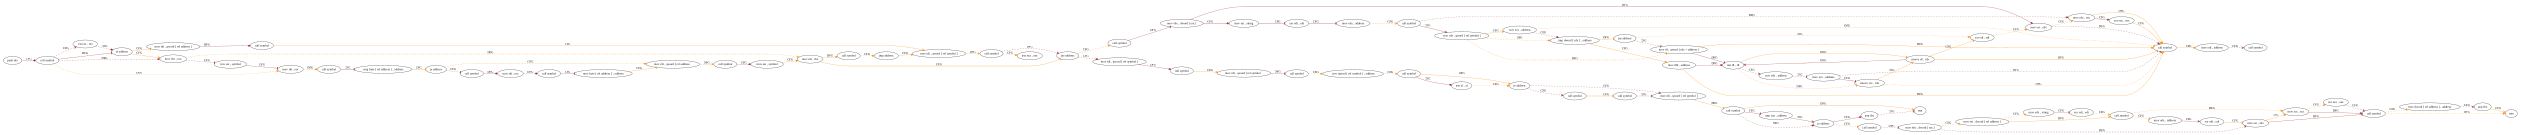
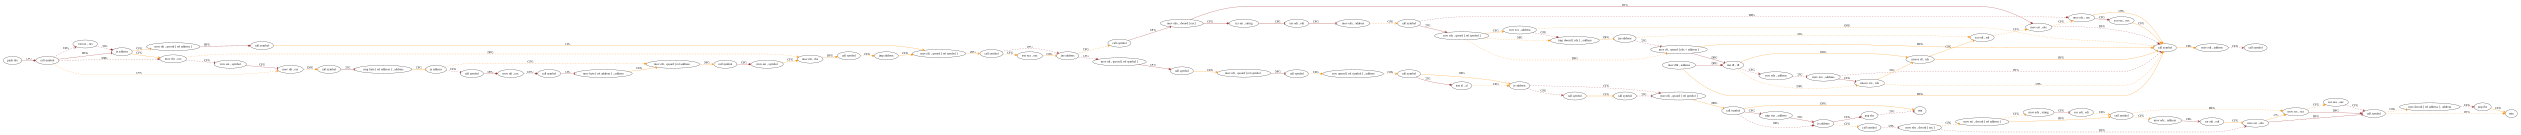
node "mov esi , string": label "mov esi , string" -> "rcx esi , string"
edge "cmp dword [ rdx ] , address" -> "mov r8d , address": removed, label "CFG"
edge "cmove r8 , rdx" -> "test r8 , r8": removed, label "DFG"
edge "mov rdi , rbx" -> "jne address": now "test eax , eax" -> "jne address"
